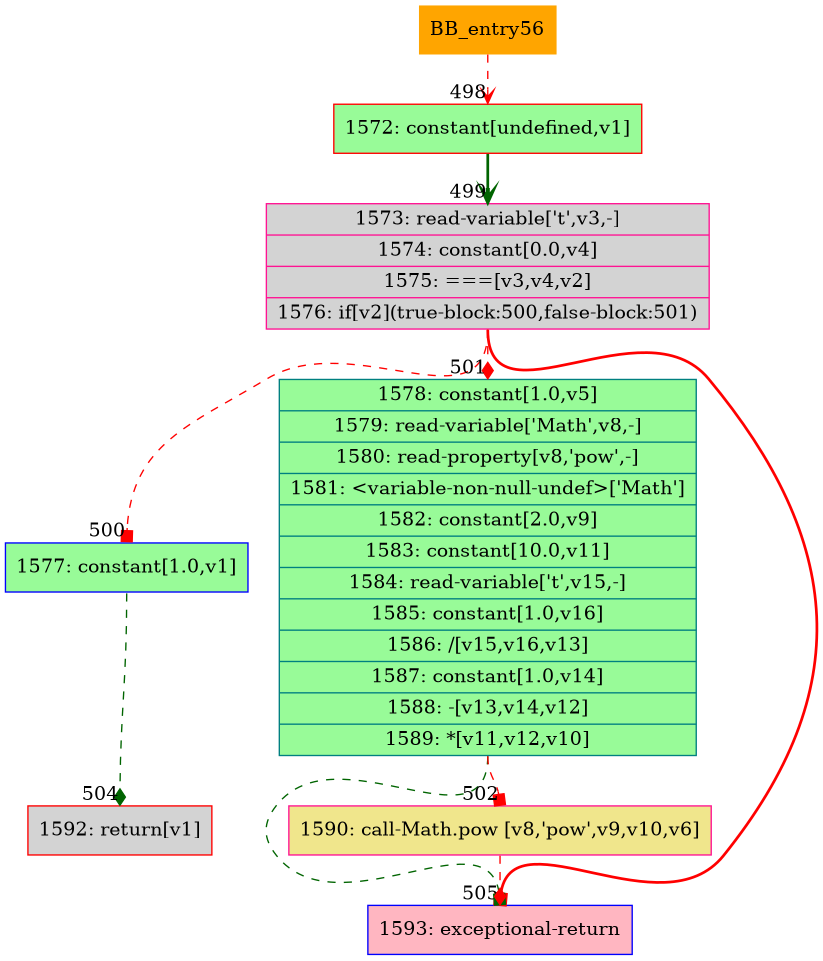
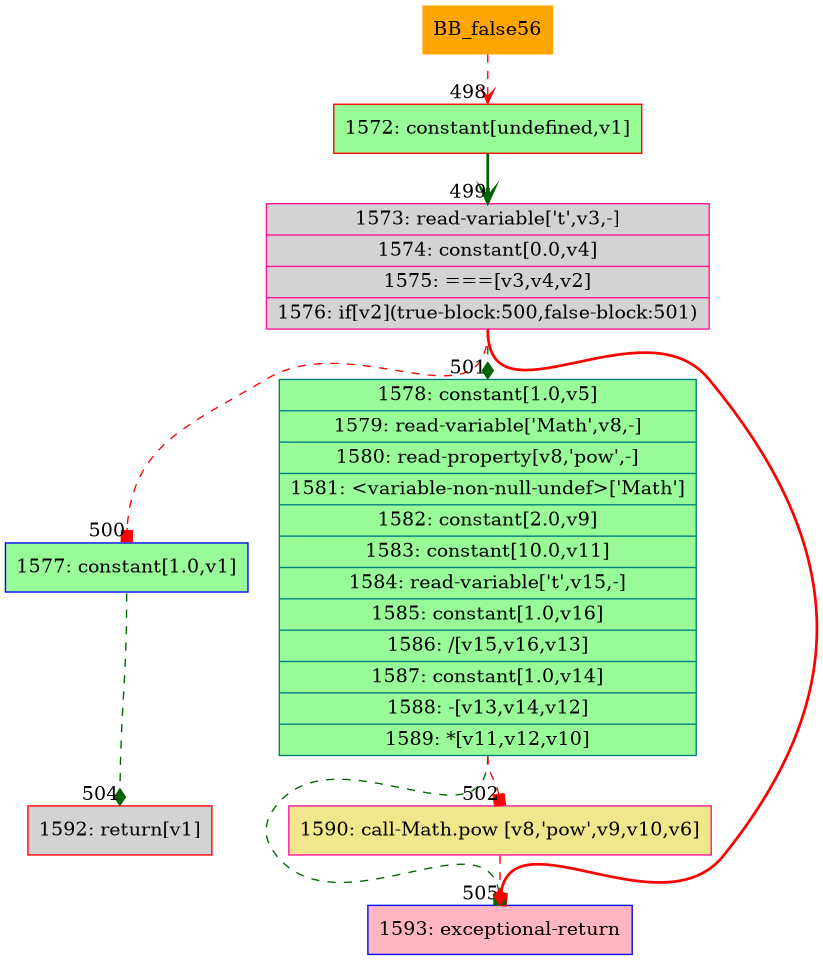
node "BB_entry56": label "BB_entry56" -> "BB_false56"
edge "1573: read-variable['t',v3,-]" -> "1578: constant[1.0,v5]": color red -> darkgreen
